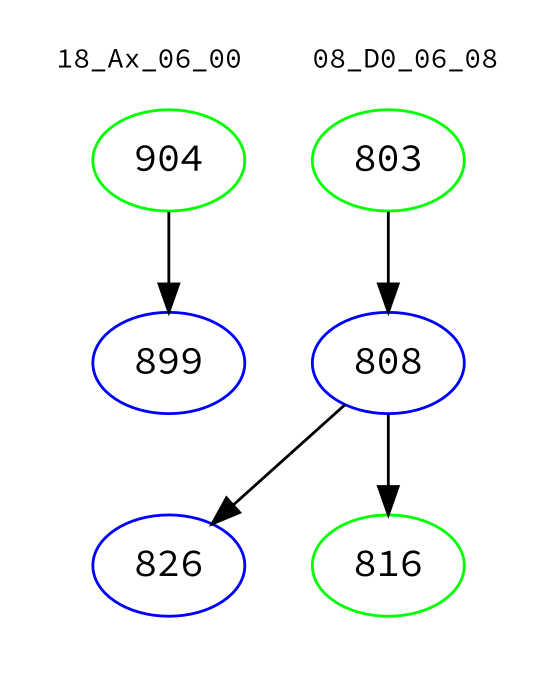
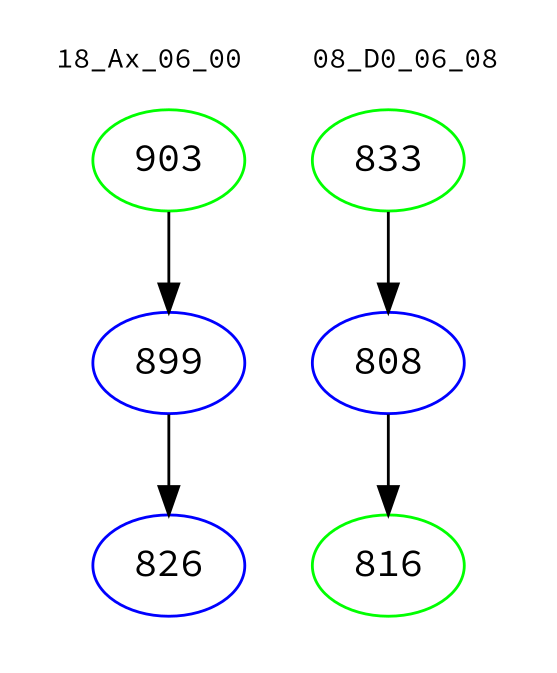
node "904": label "904" -> "903"
node "803": label "803" -> "833"
edge "808" -> "826": now "899" -> "826"
